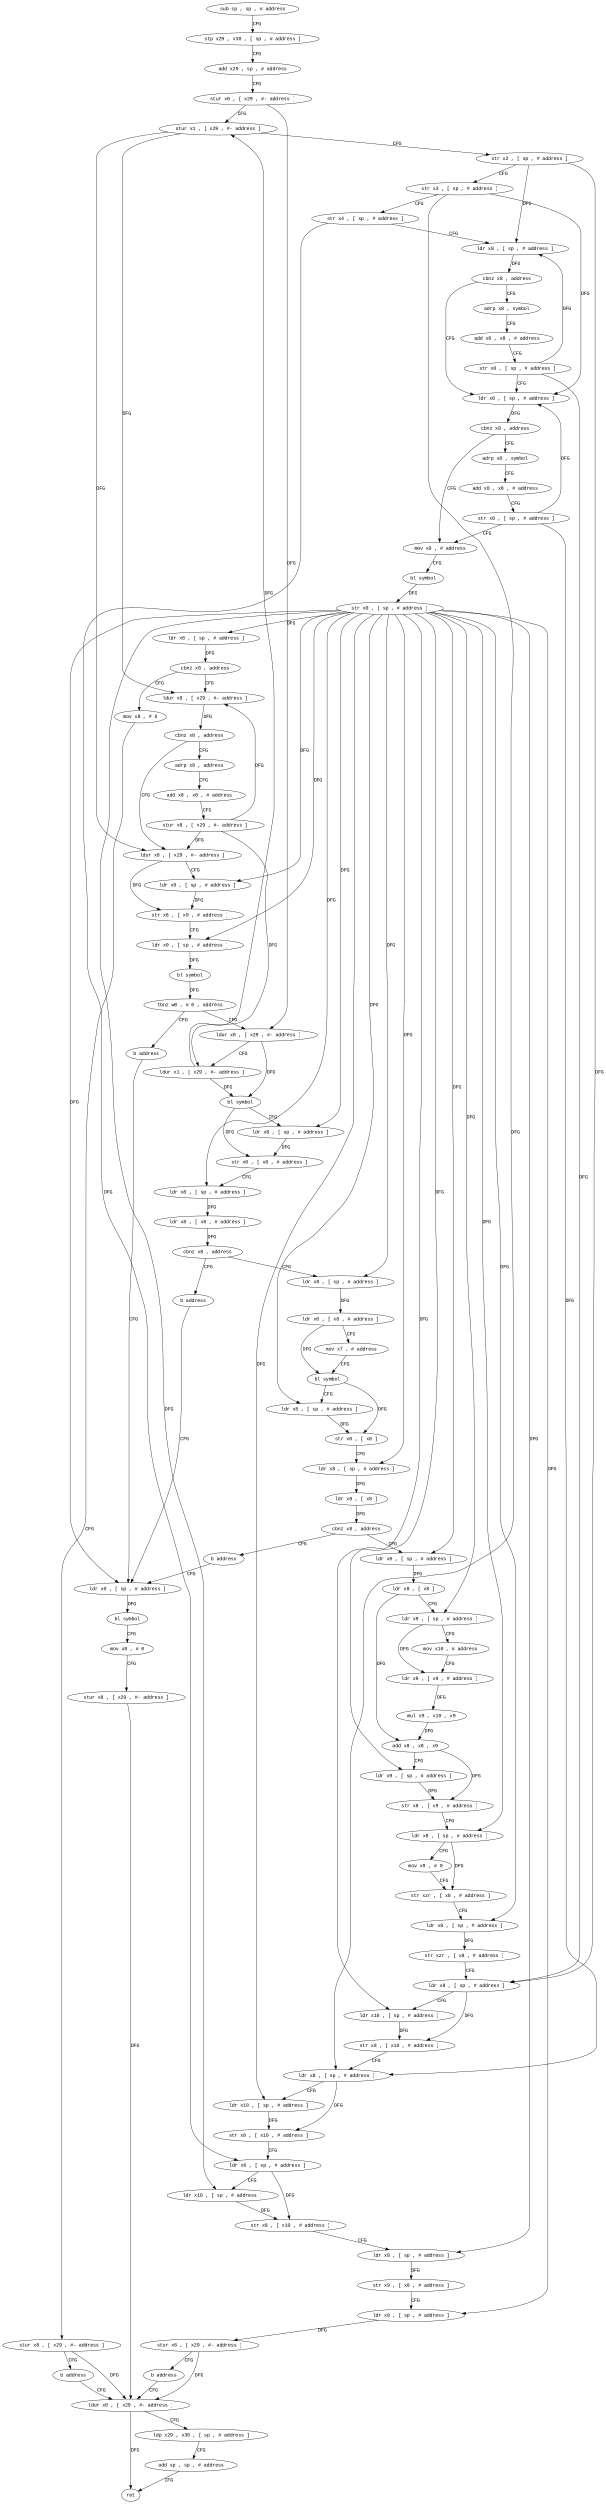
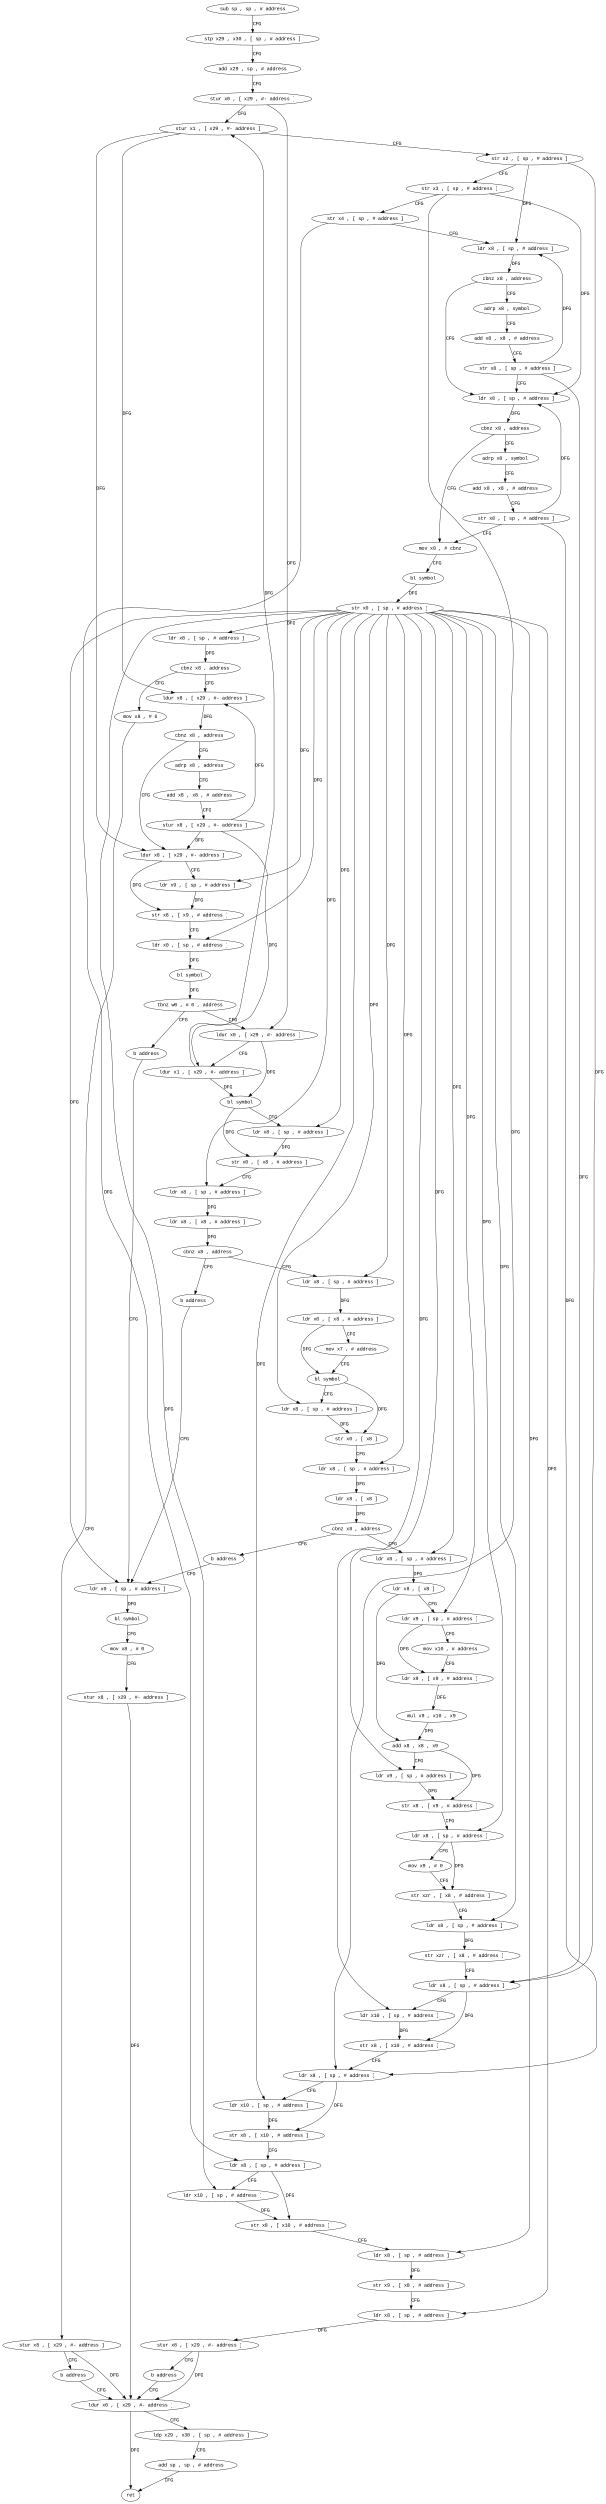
node "mov x0 , # address": label "mov x0 , # address" -> "mov x0 , # cbnz"
